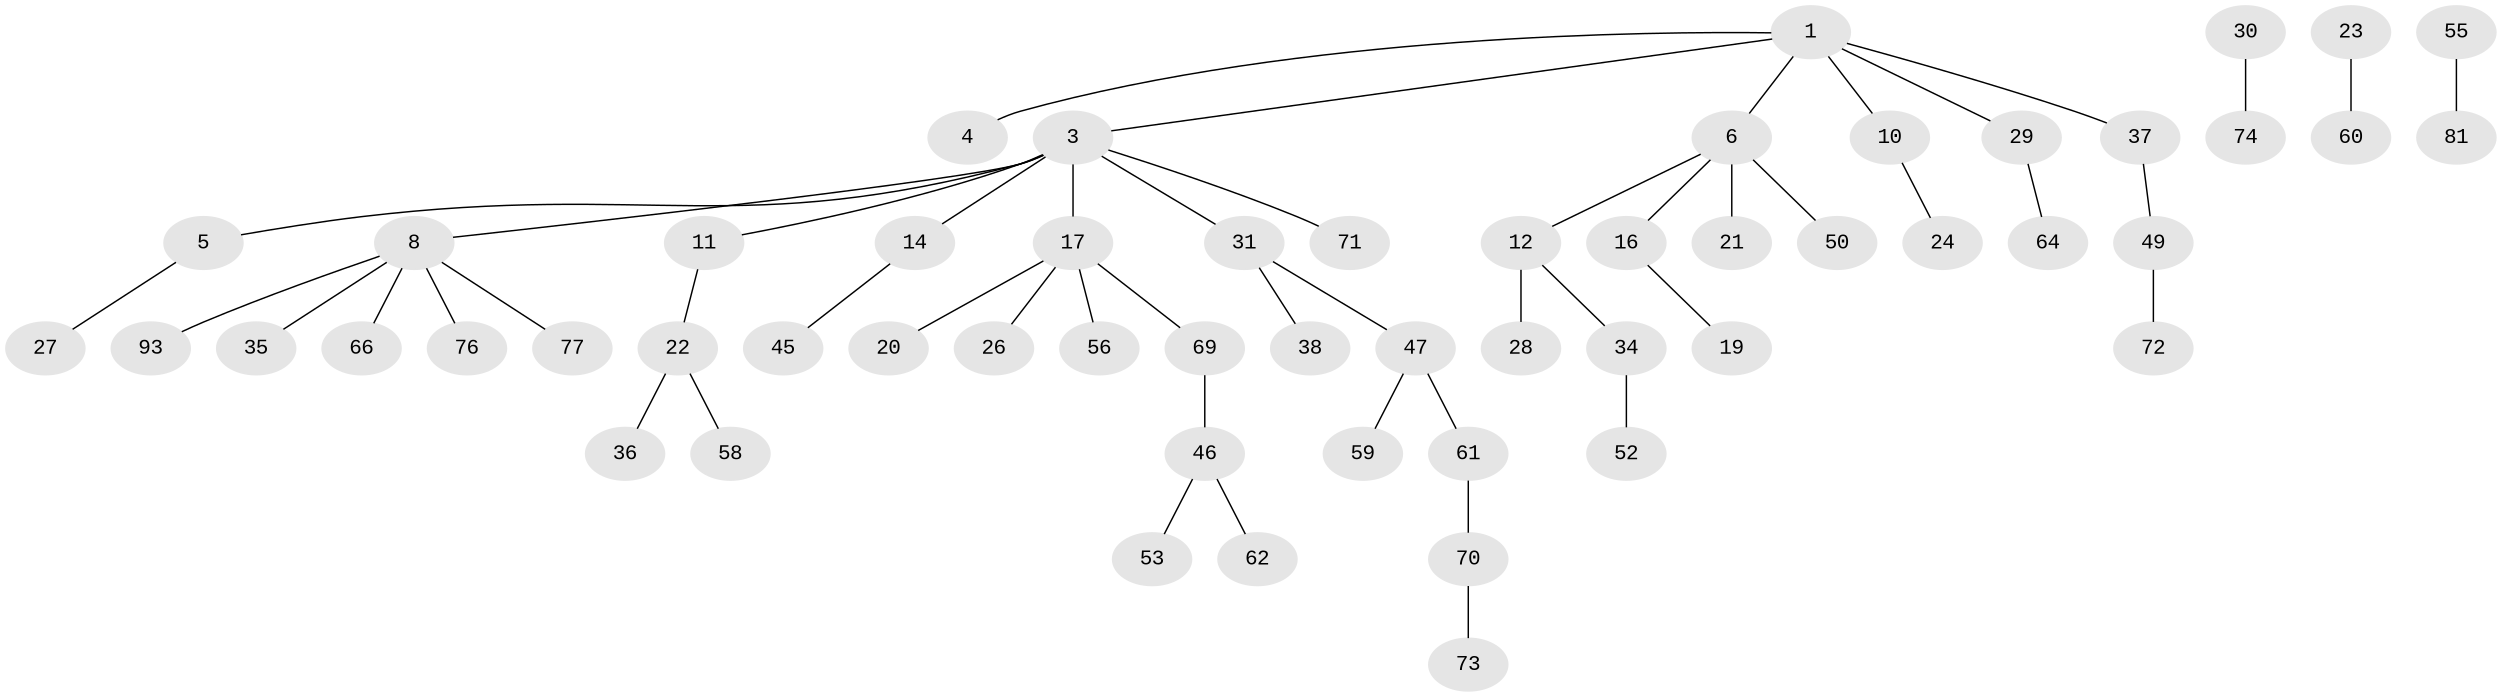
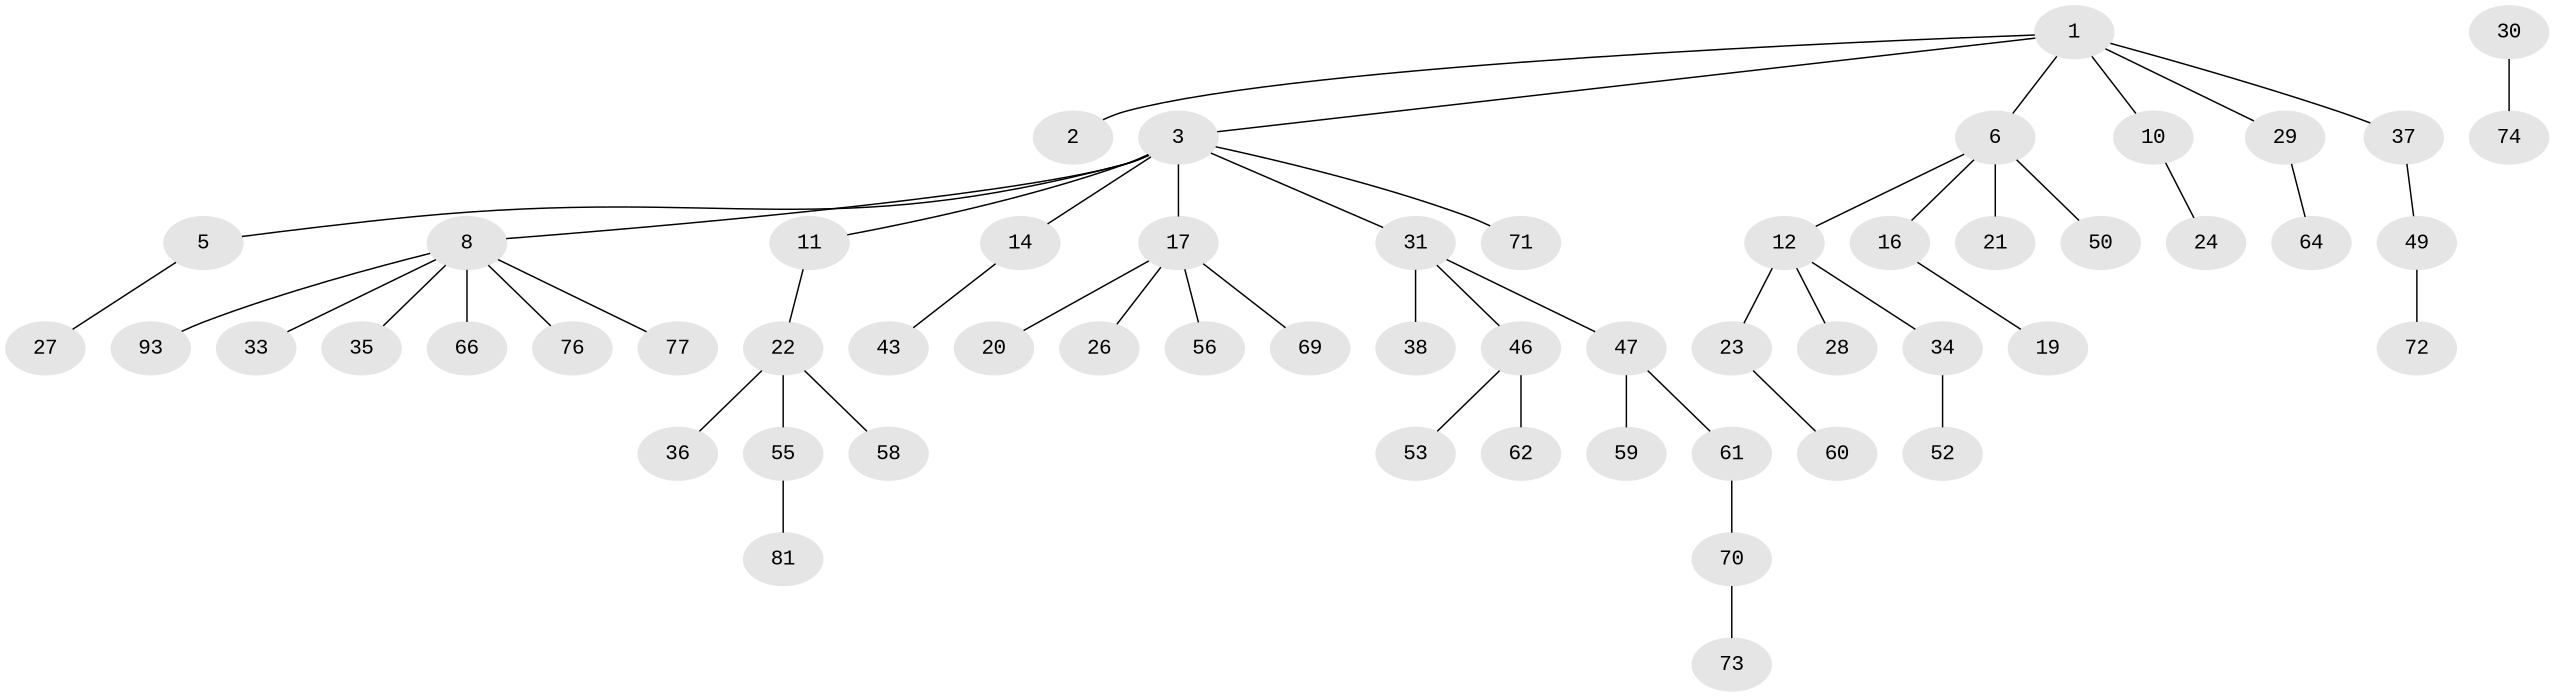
node "4": label "4" -> "2"
edge "12" -- "23": added
node "33": added
node "45": label "45" -> "43"
edge "22" -- "55": added
edge "69" -- "46": now "31" -- "46"
